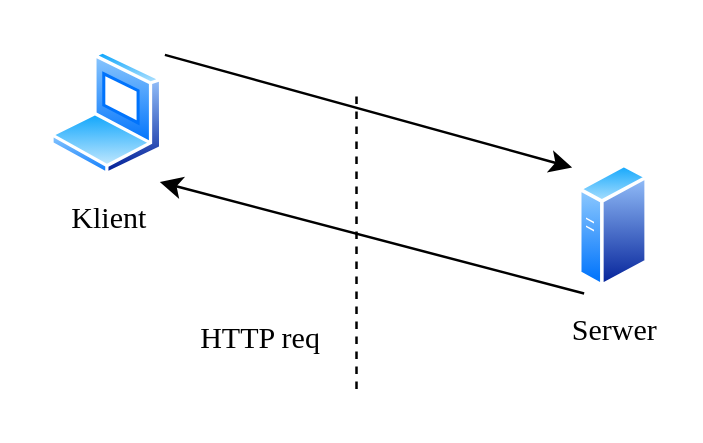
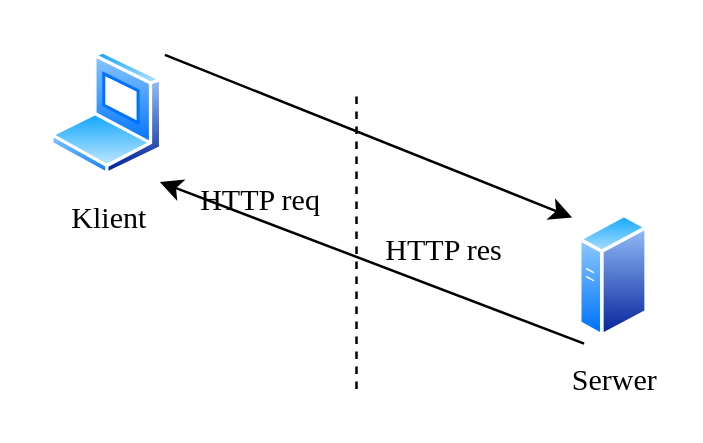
node "Serwer": moved (614, 226) -> (614, 276)
node "HTTP res": added
node "HTTP req": moved (283, 339) -> (283, 201)
